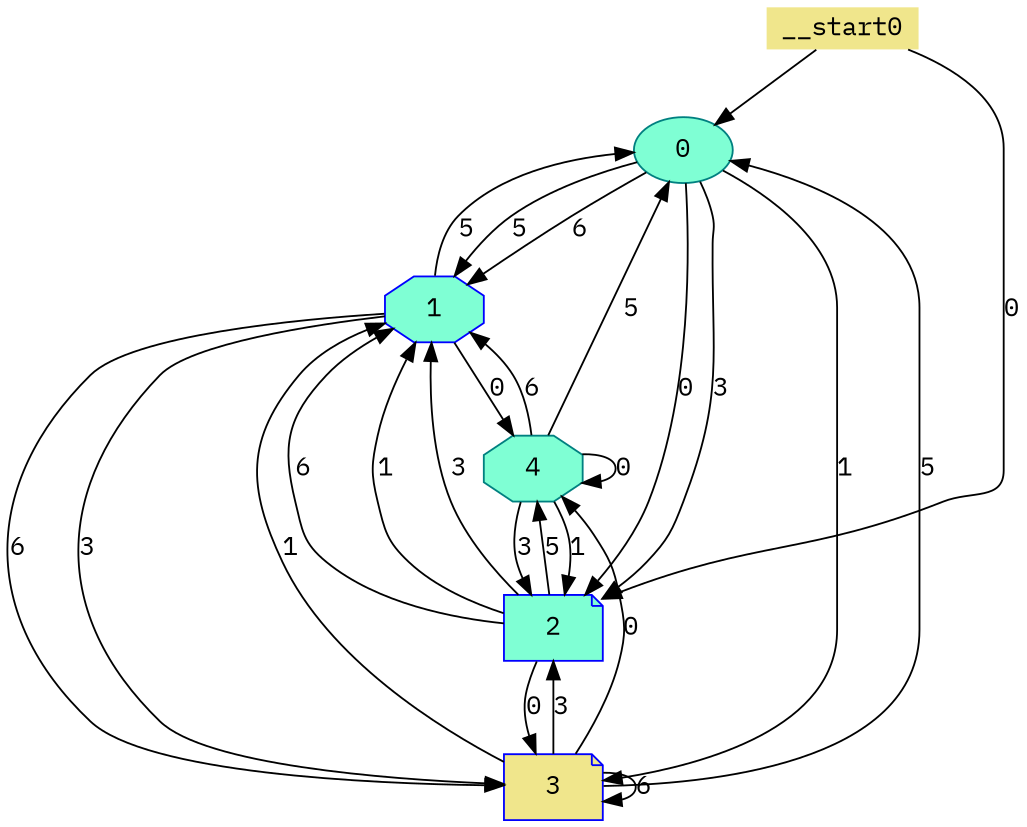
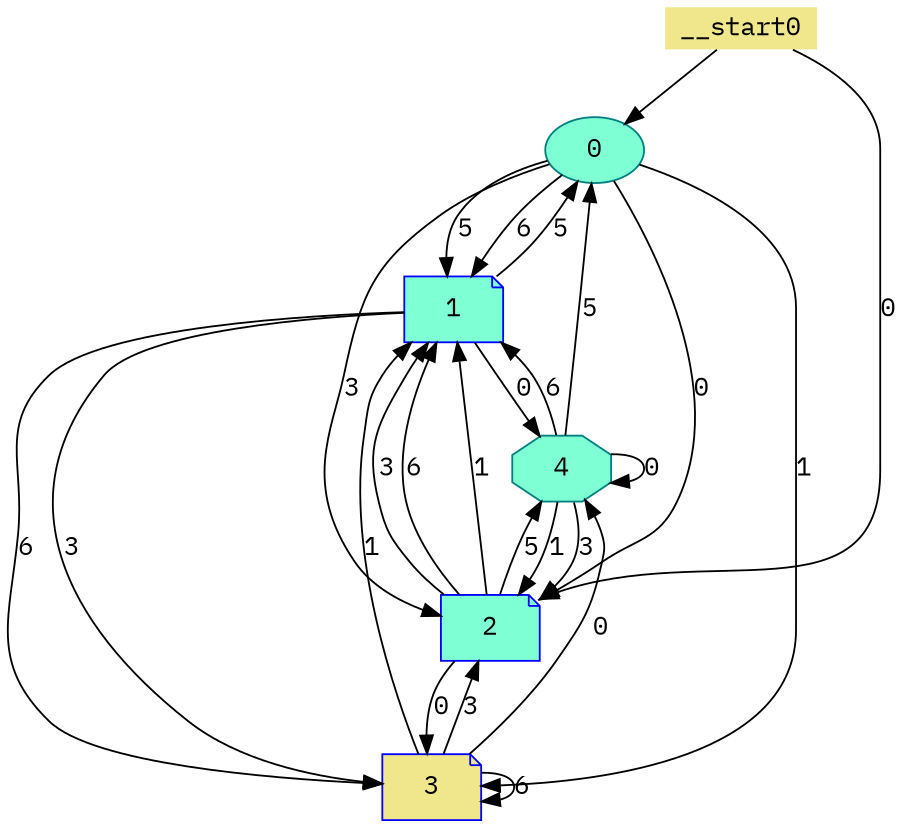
node "1": shape octagon -> note
edge "3" -> "0": removed, label "5"
